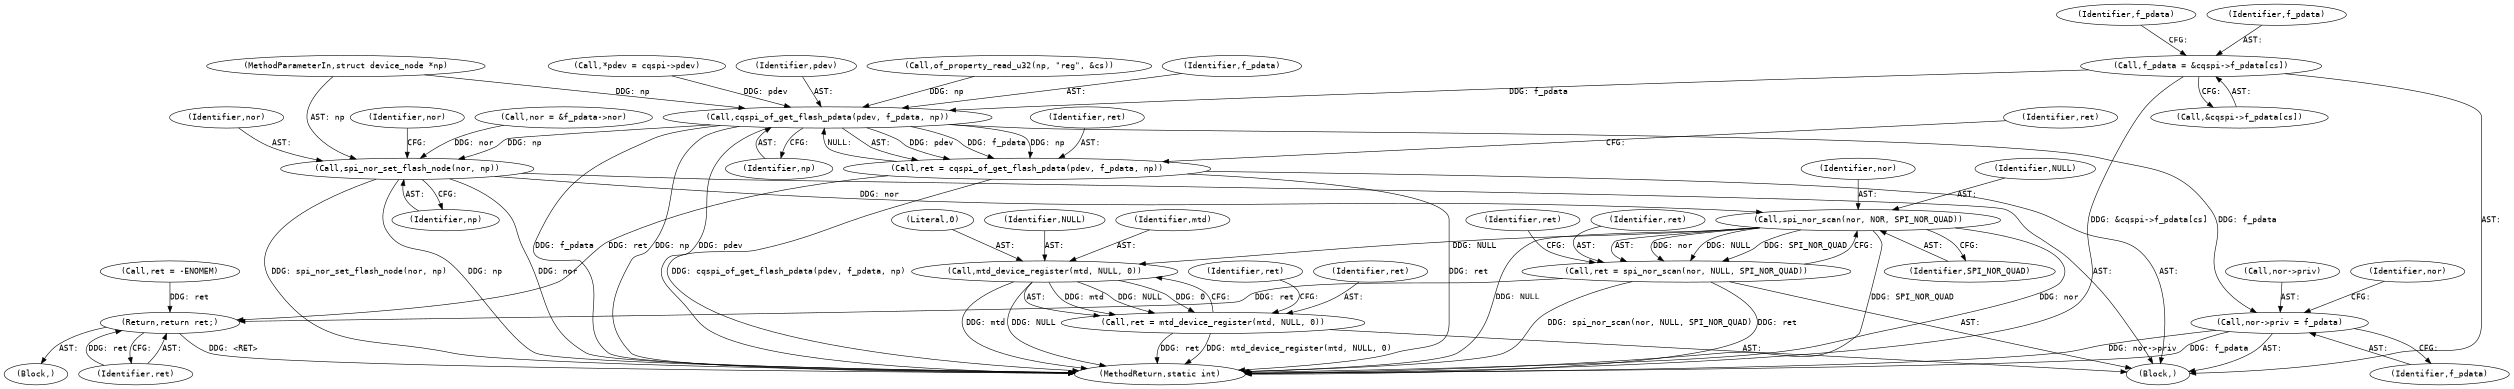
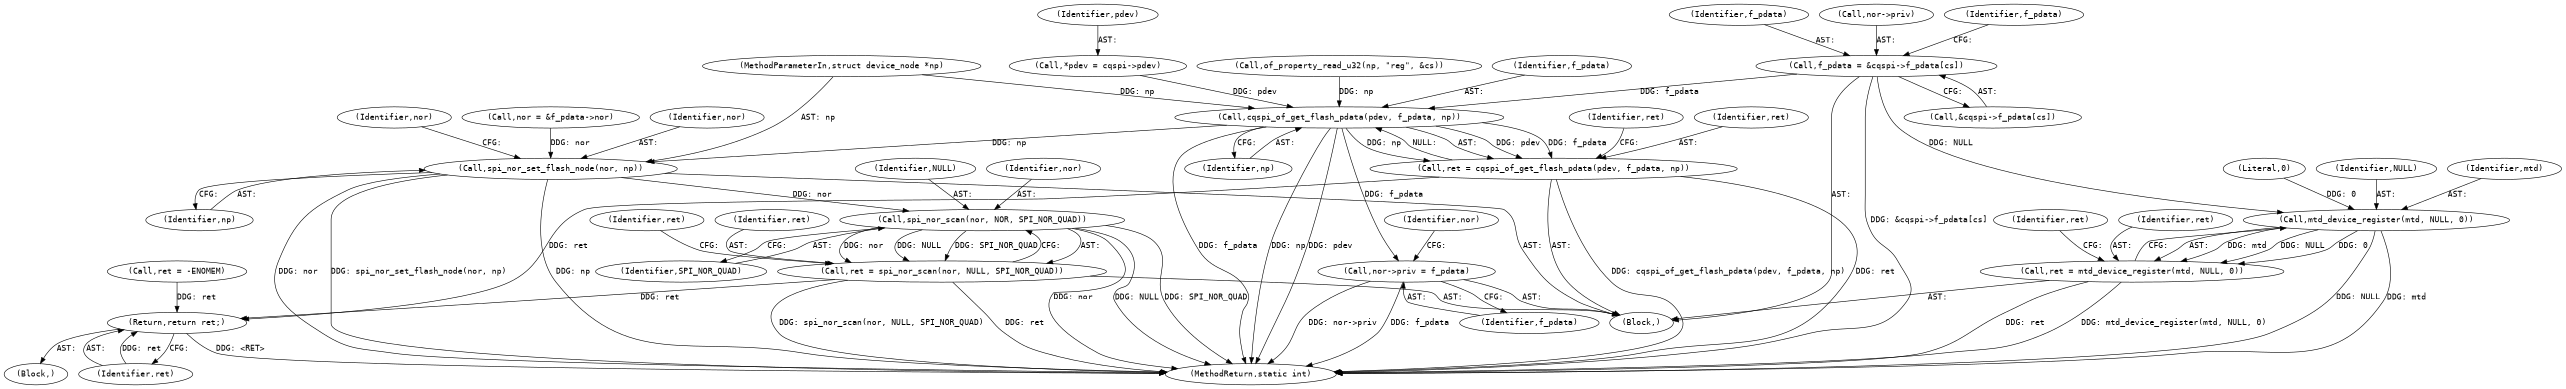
edge "(Identifier,pdev)" -> "(Call,cqspi_of_get_flash_pdata(pdev, f_pdata, np))": now "(Identifier,pdev)" -> "(Call,*pdev = cqspi->pdev)"
edge "(Call,spi_nor_scan(nor, NOR, SPI_NOR_QUAD))" -> "(Call,mtd_device_register(mtd, NULL, 0))": now "(Call,f_pdata = &cqspi->f_pdata[cs])" -> "(Call,mtd_device_register(mtd, NULL, 0))"
edge "(Literal,0)" -> "(Call,mtd_device_register(mtd, NULL, 0))": label "AST: " -> "DDG: 0"
edge "(Call,nor->priv)" -> "(Call,nor->priv = f_pdata)": now "(Call,nor->priv)" -> "(Call,f_pdata = &cqspi->f_pdata[cs])"
